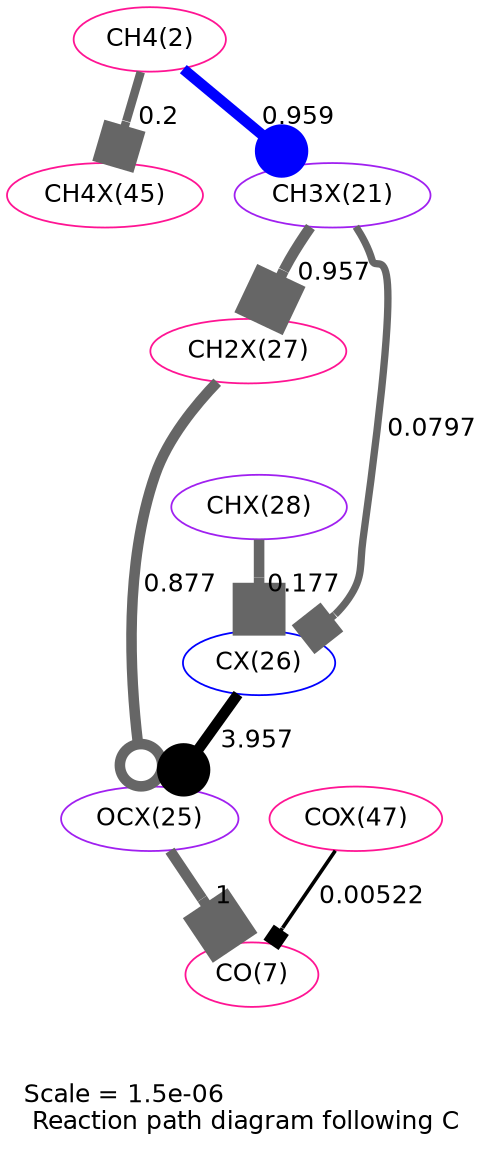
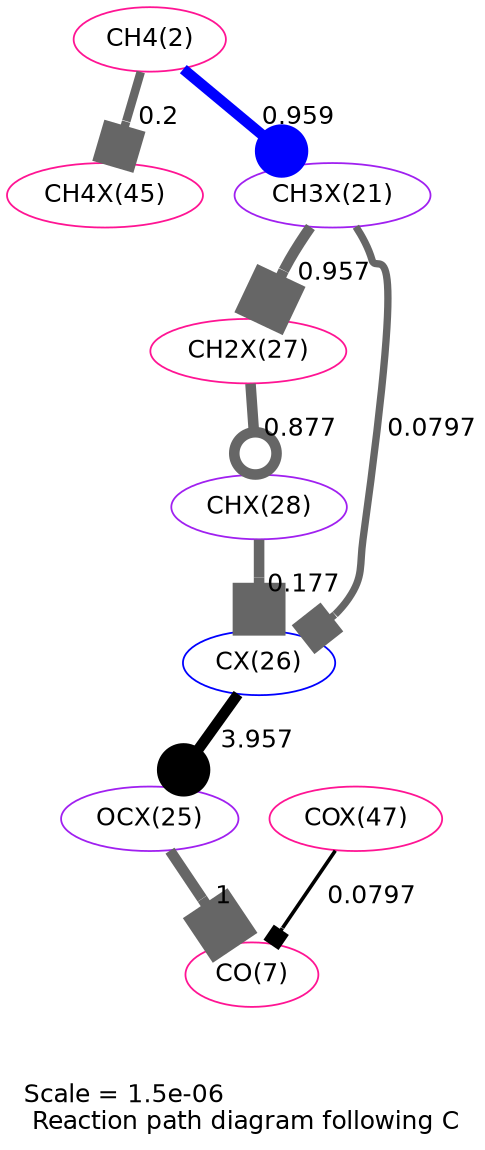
edge "CH2X(27)" -> "OCX(25)": now "CH2X(27)" -> "CHX(28)"
edge "COX(47)" -> "CO(7)": label " 0.00522" -> " 0.0797"
